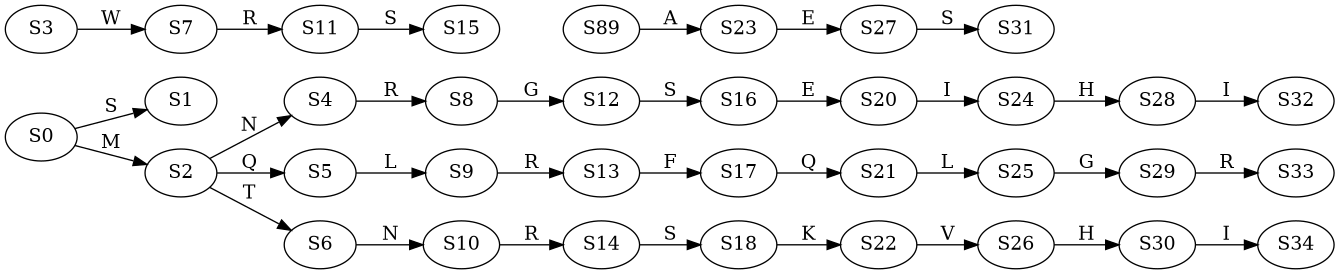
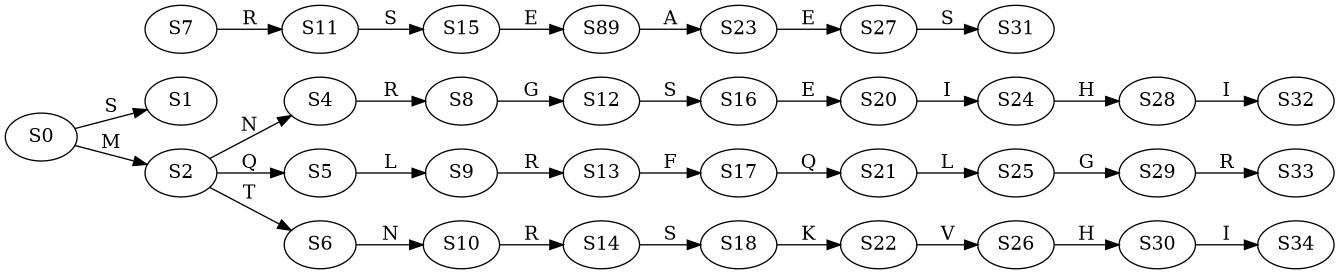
node "S3": removed
edge "S15" -> "S89": added, label "E"
